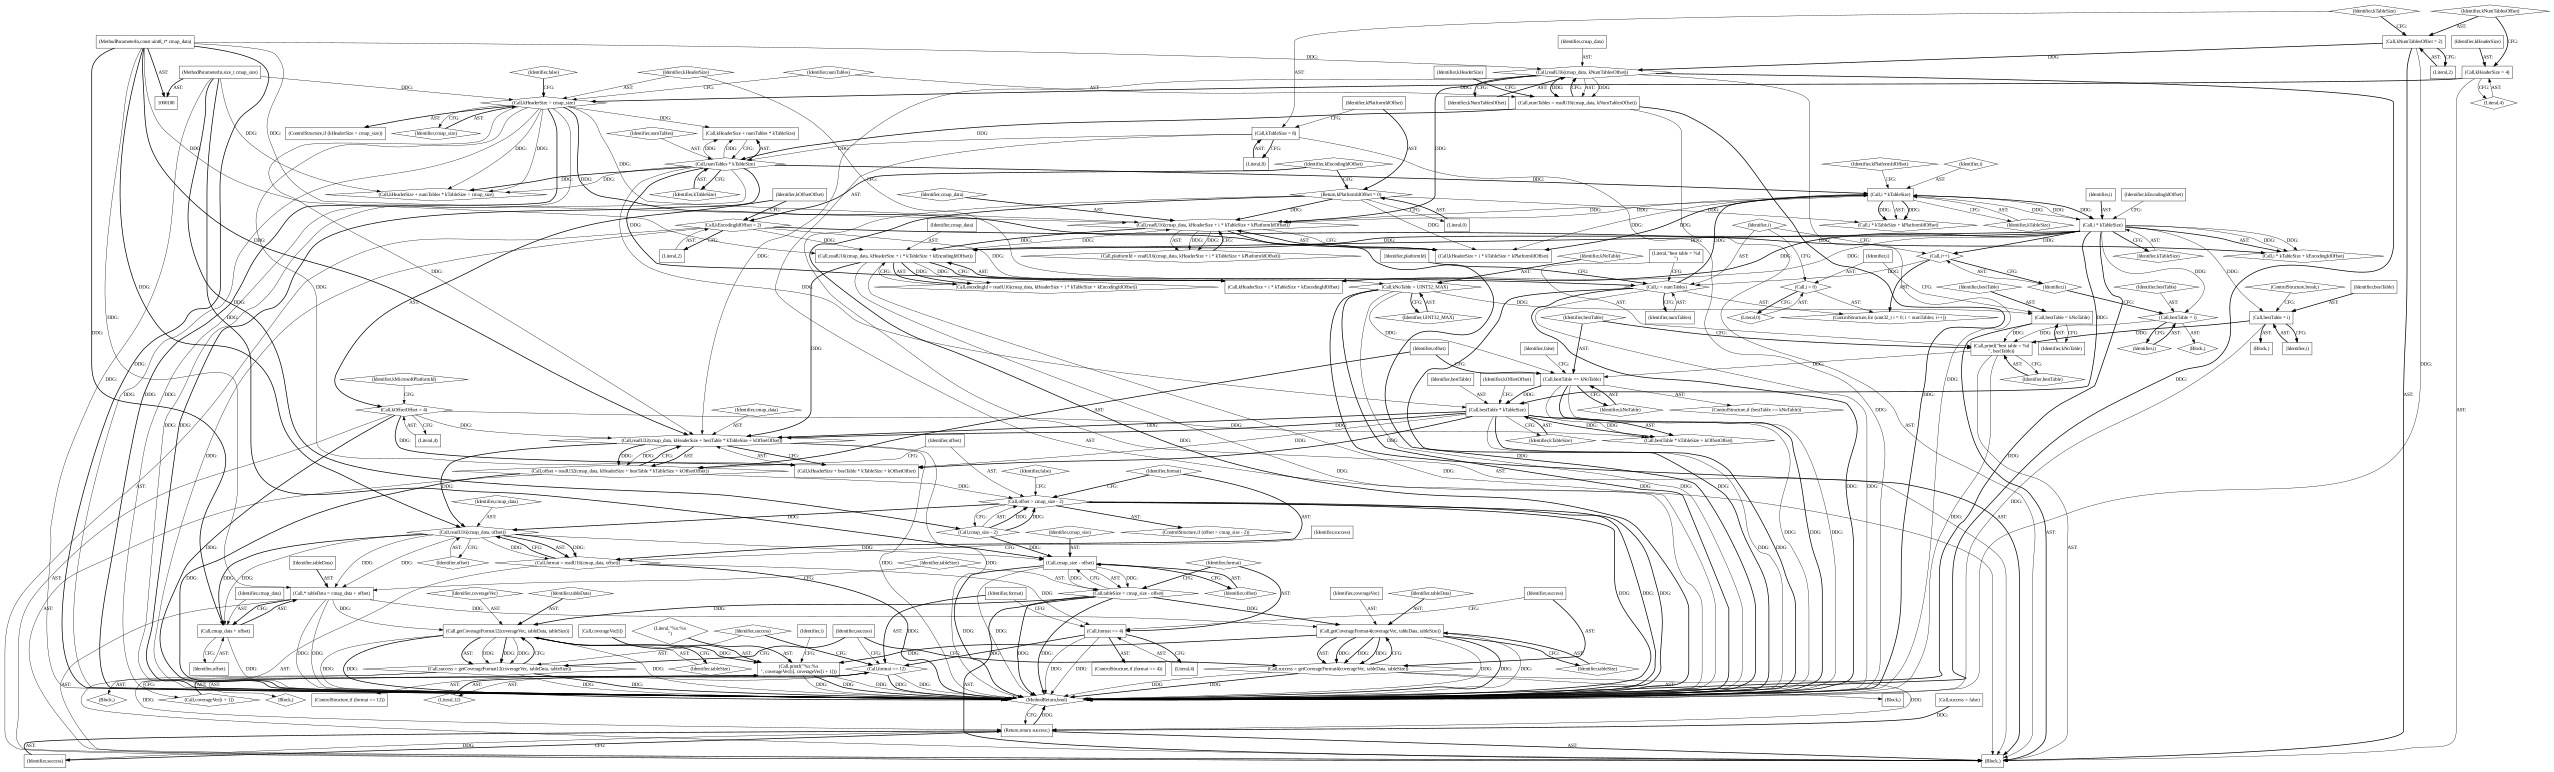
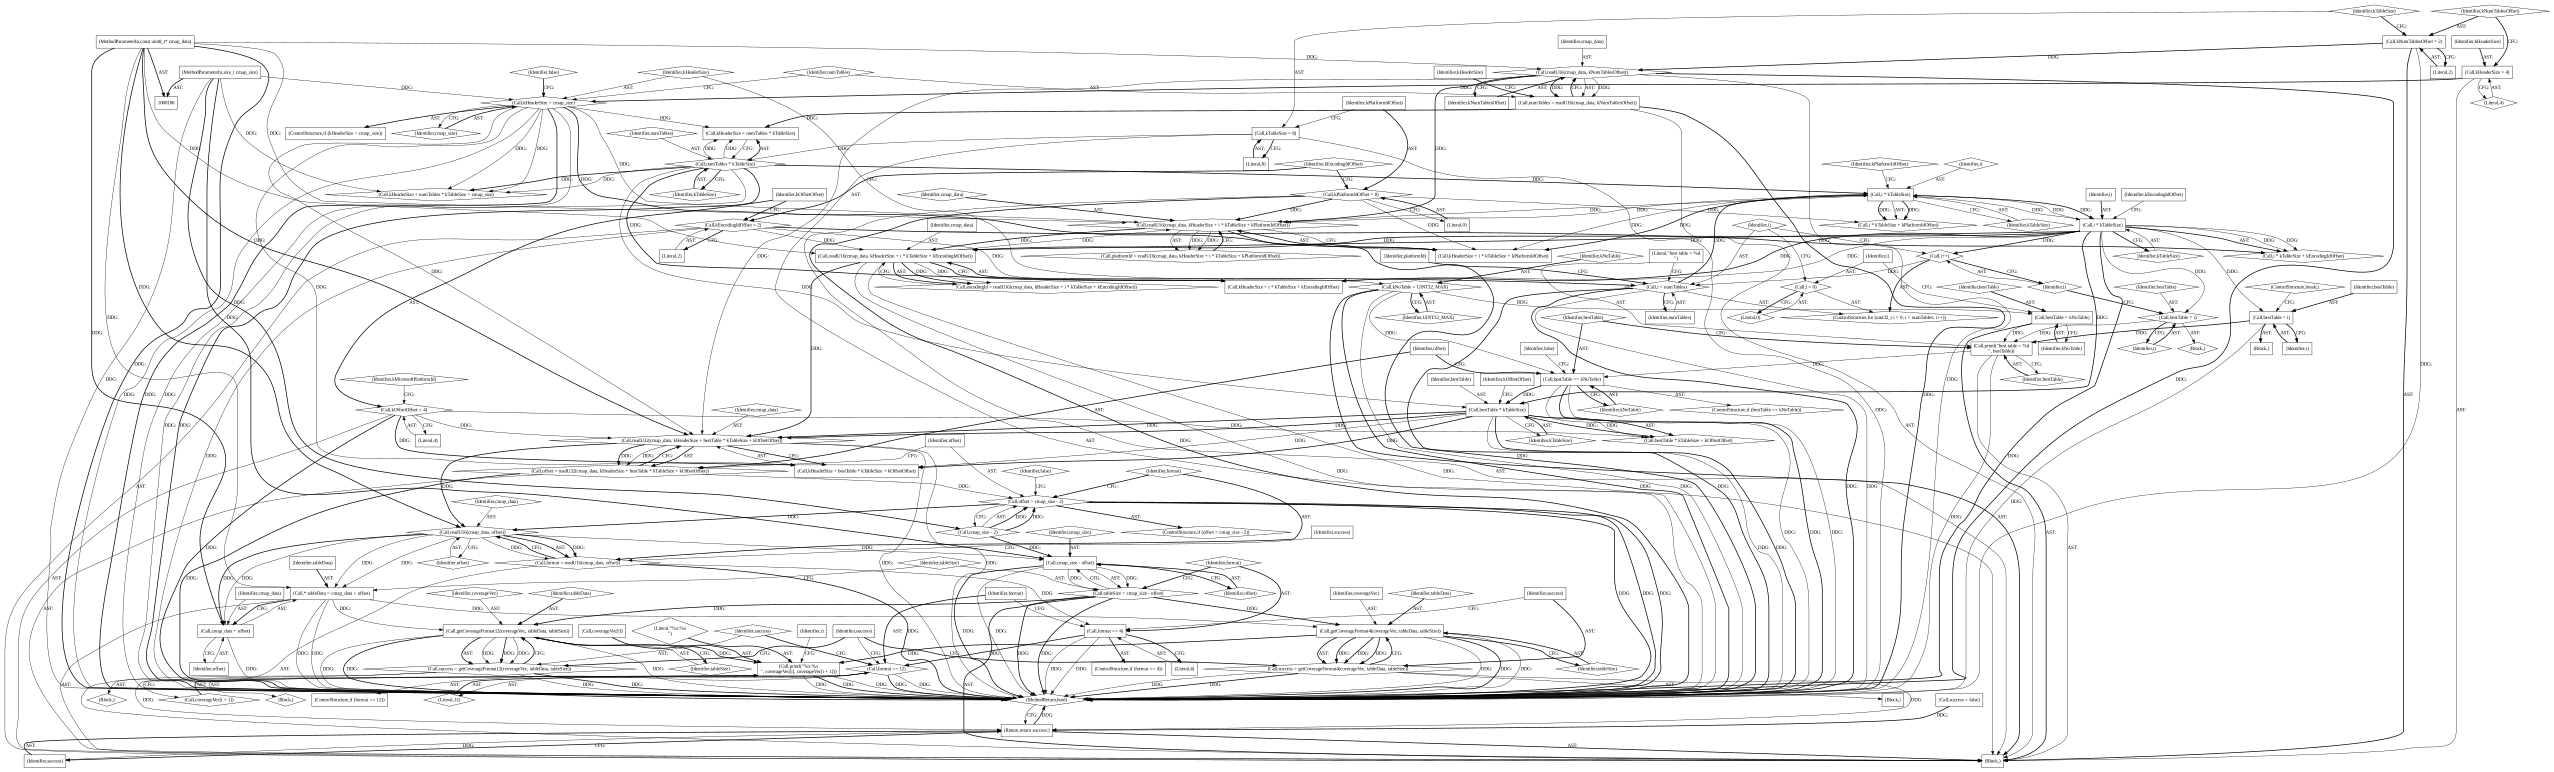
edge "(Call,numTables = readU16(cmap_data, kNumTablesOffset))" -> "(Call,numTables * kTableSize)": now "(Call,numTables = readU16(cmap_data, kNumTablesOffset))" -> "(Call,kHeaderSize + numTables * kTableSize)"
node "(Return,kPlatformIdOffset = 0)": label "(Return,kPlatformIdOffset = 0)" -> "(Call,kPlatformIdOffset = 0)"
edge "(Call,cmap_data + offset)" -> "(Call,* tableData = cmap_data + offset)": style bold -> solid
